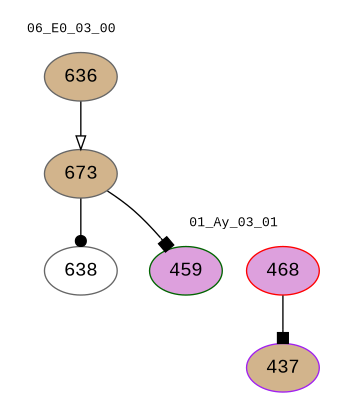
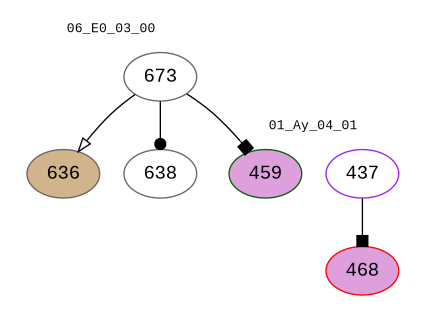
edge "636" -> "673": reversed
node "673": fillcolor tan -> white
cluster "01_Ay_03_01": label "01_Ay_03_01" -> "01_Ay_04_01"
edge "468" -> "437": reversed
node "437": fillcolor tan -> white
